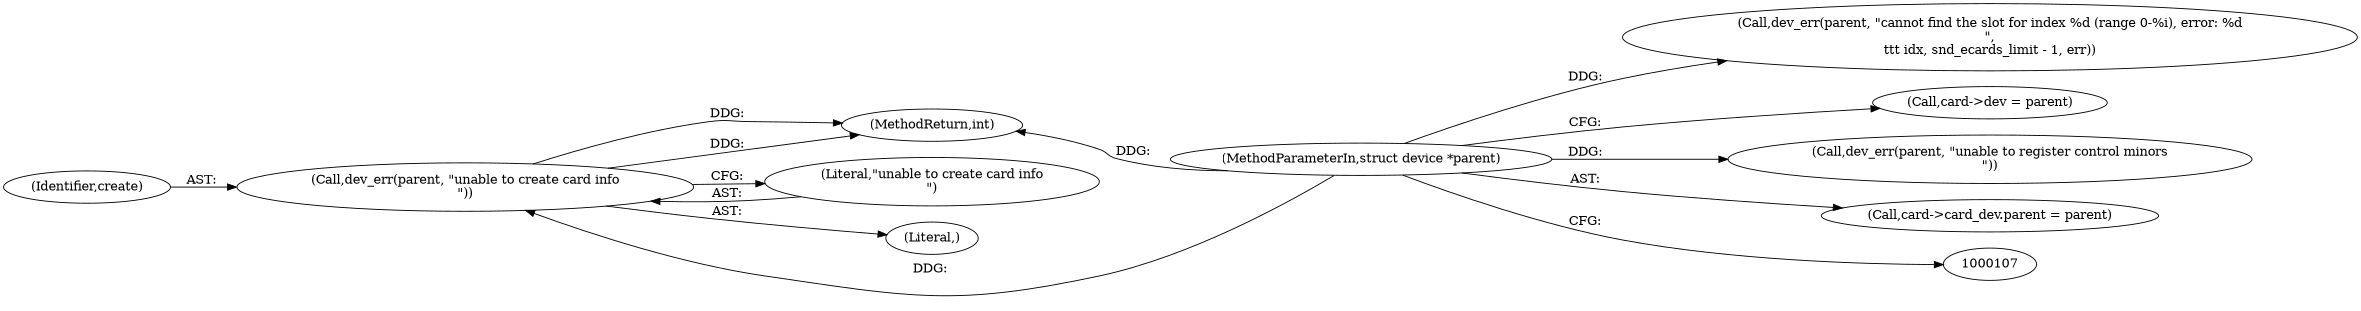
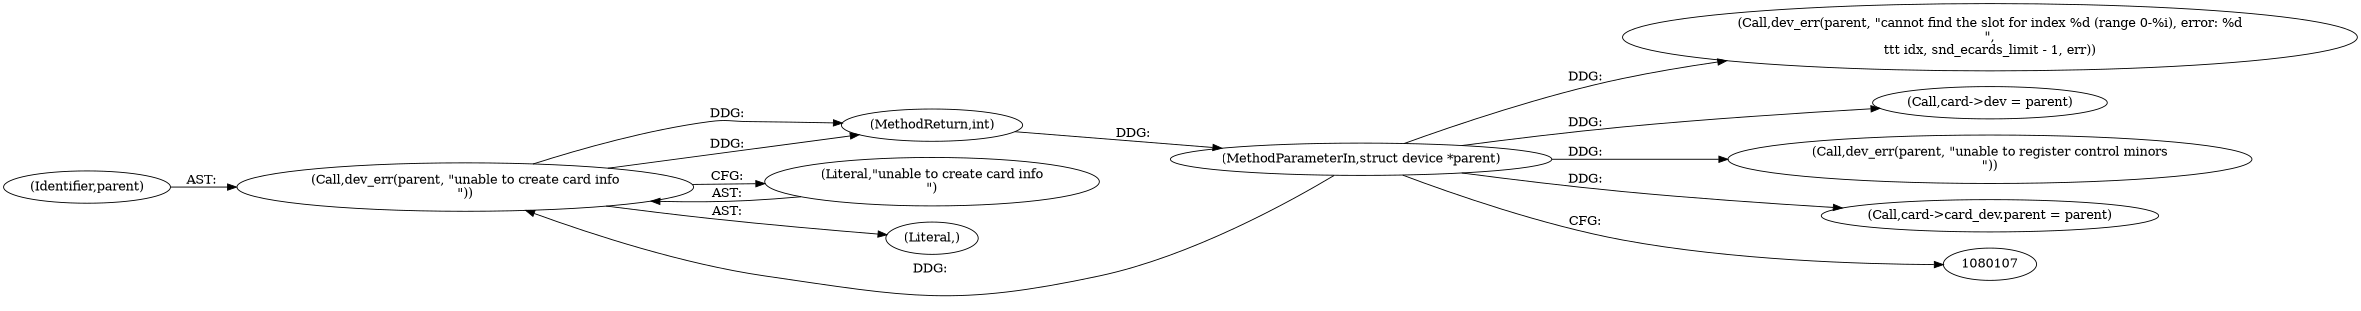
edge "(MethodParameterIn,struct device *parent)" -> "(Call,card->dev = parent)": label "CFG: " -> "DDG: "
edge "(MethodParameterIn,struct device *parent)" -> "(MethodReturn,int)": reversed
edge "(MethodParameterIn,struct device *parent)" -> "(Call,card->card_dev.parent = parent)": label "AST: " -> "DDG: "
node "(Identifier,create)": label "(Identifier,create)" -> "(Identifier,parent)"
node "1000107": label "1000107" -> "1080107"
